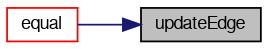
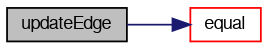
edge "equal" -> "updateEdge": reversed
